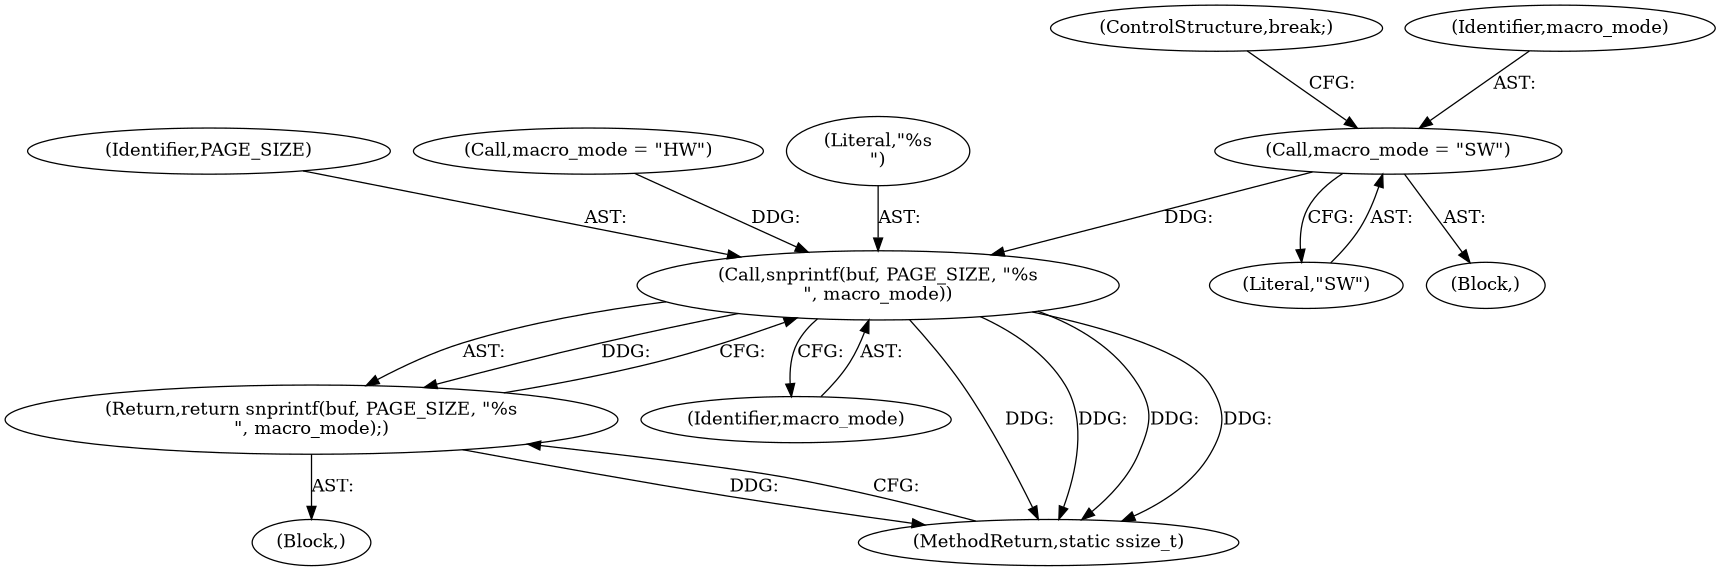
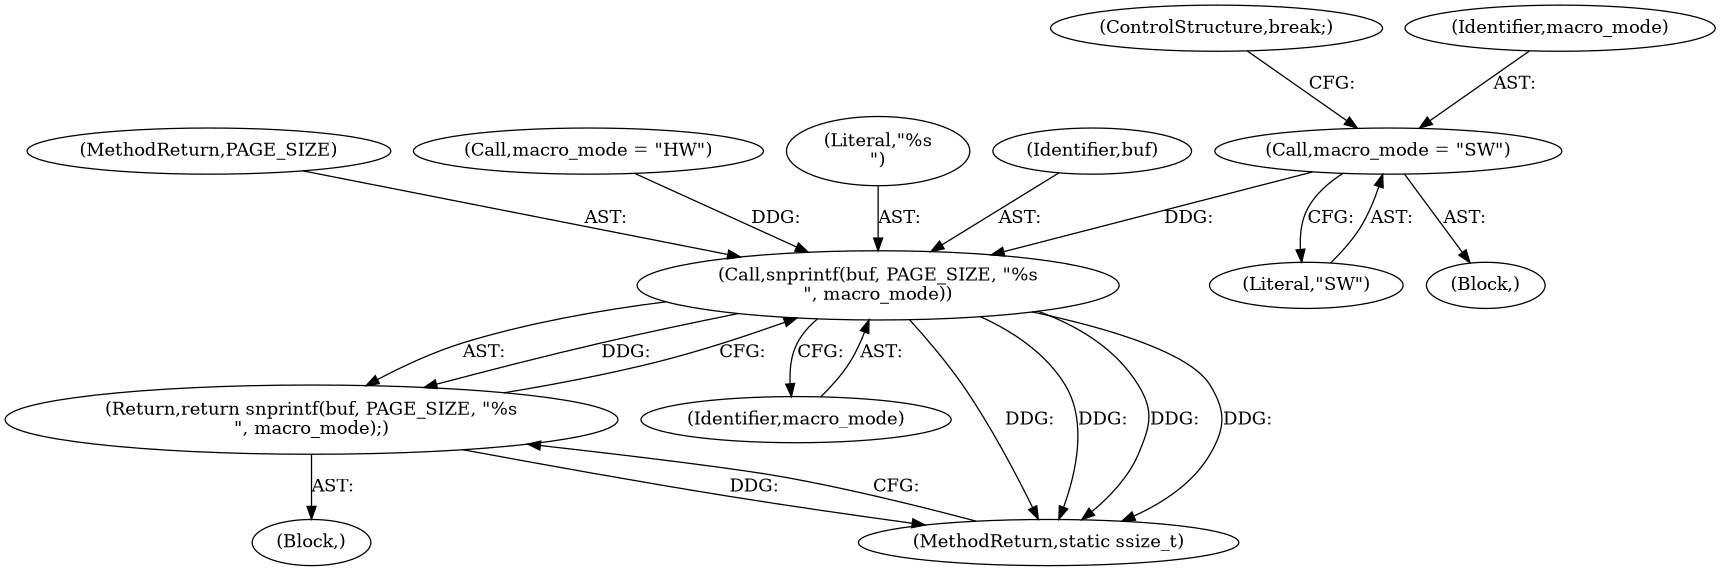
node "(Identifier,PAGE_SIZE)": label "(Identifier,PAGE_SIZE)" -> "(MethodReturn,PAGE_SIZE)"
node "(Identifier,buf)": added
